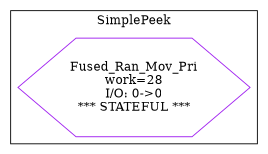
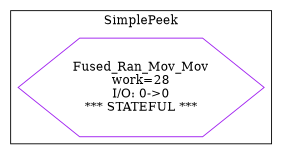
node "Fused_Ran_Mov_Pri work=28 I/O: 0->0 *** STATEFUL ***": label "Fused_Ran_Mov_Pri work=28 I/O: 0->0 *** STATEFUL ***" -> "Fused_Ran_Mov_Mov work=28 I/O: 0->0 *** STATEFUL ***"
